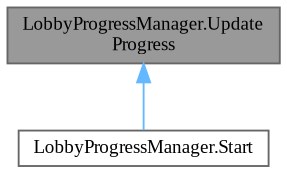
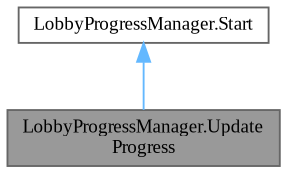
edge "LobbyProgressManager.Start" -> "LobbyProgressManager.Update Progress": reversed
